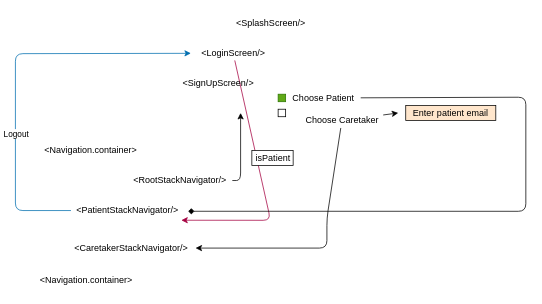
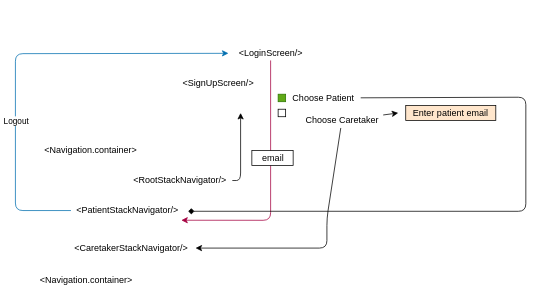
node "<SplashScreen/>": removed
node "<LoginScreen/>": moved (233, 53) -> (270, 53)
node "isPatient": label "isPatient" -> "email"
